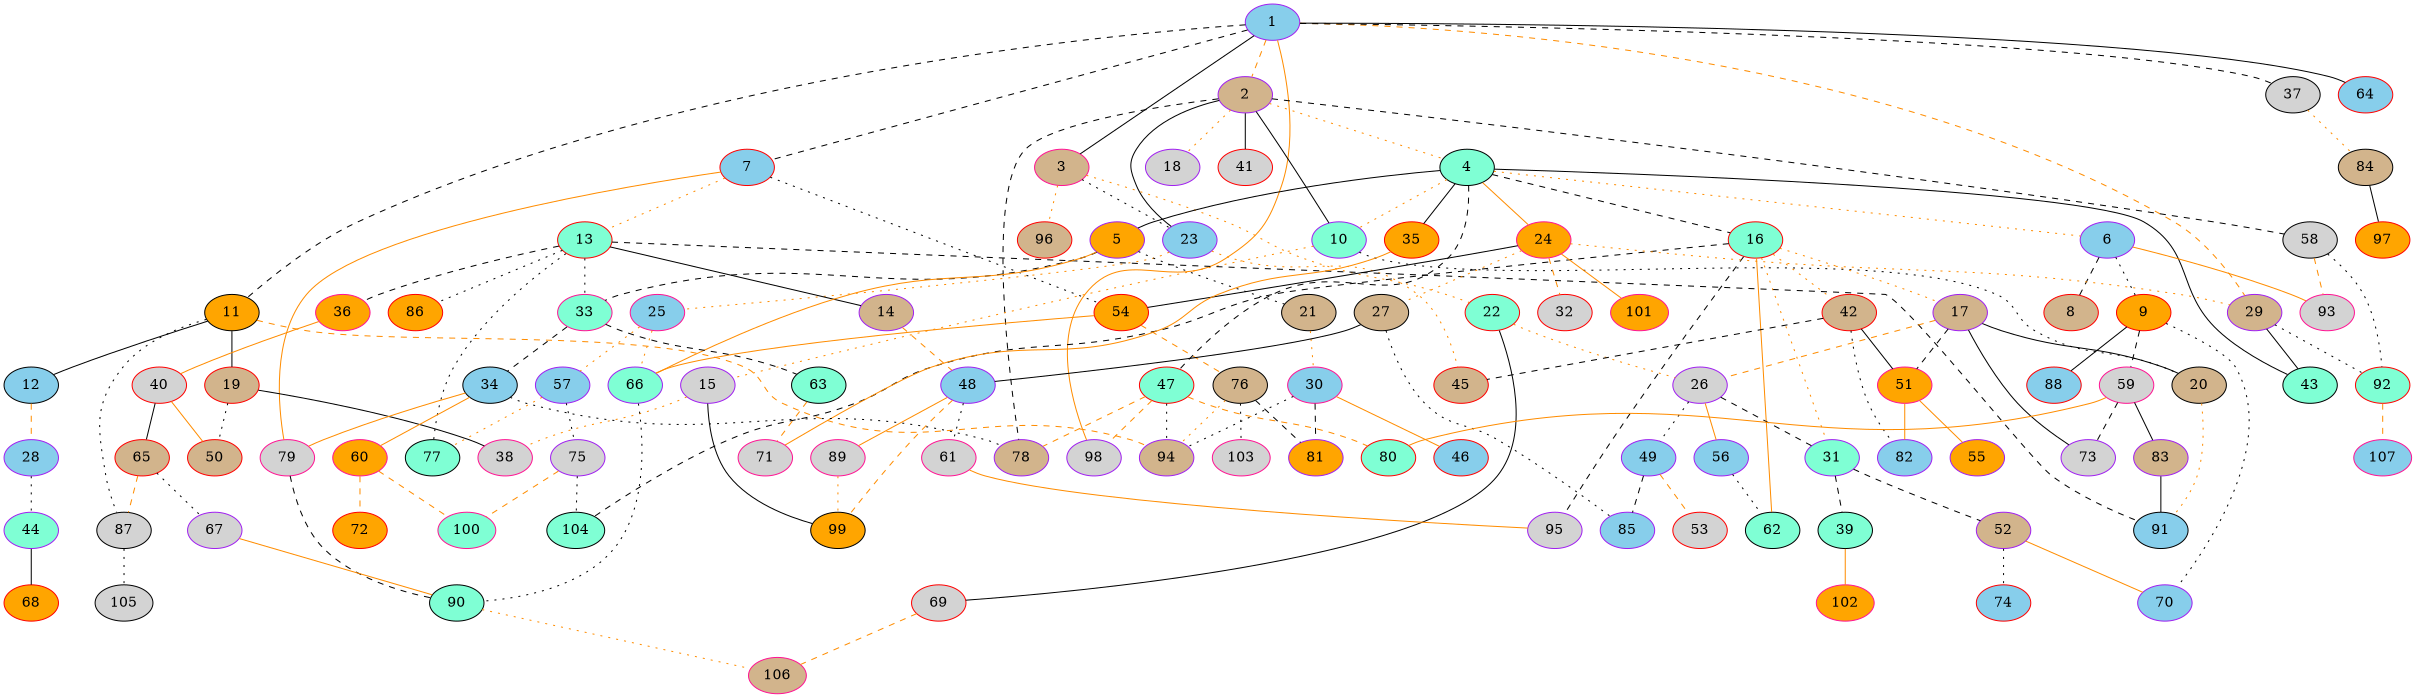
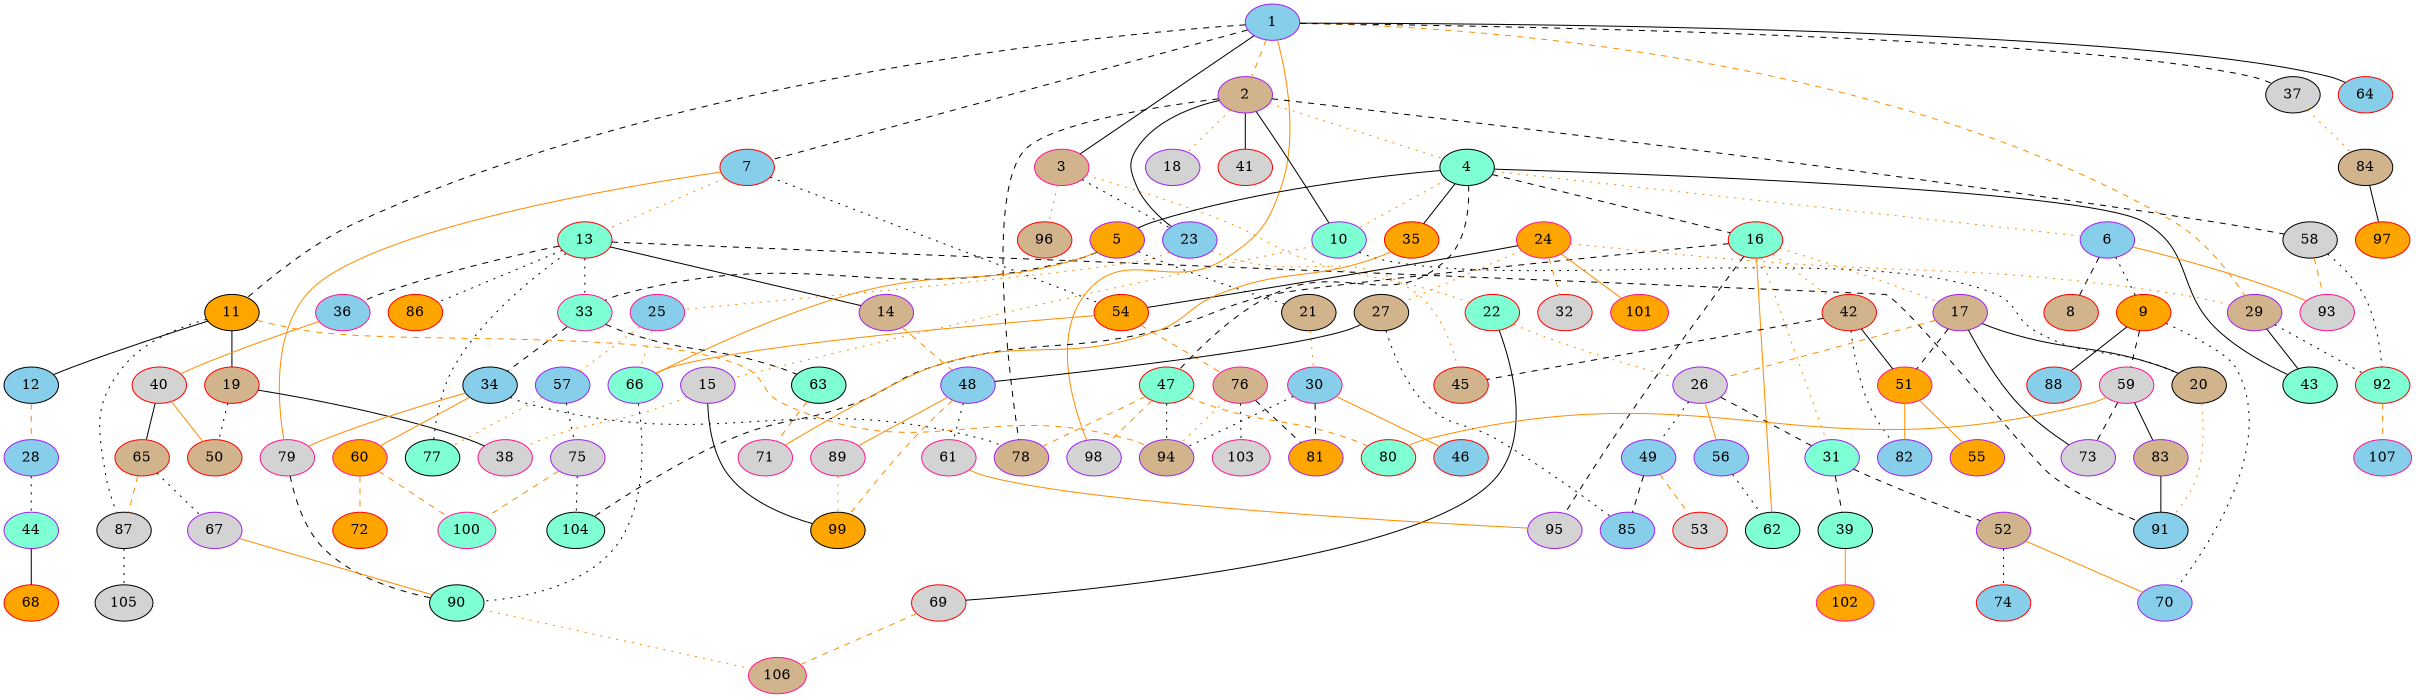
edge "4" -- "24": removed
node "36": fillcolor orange -> skyblue
node "76": color black -> deeppink
